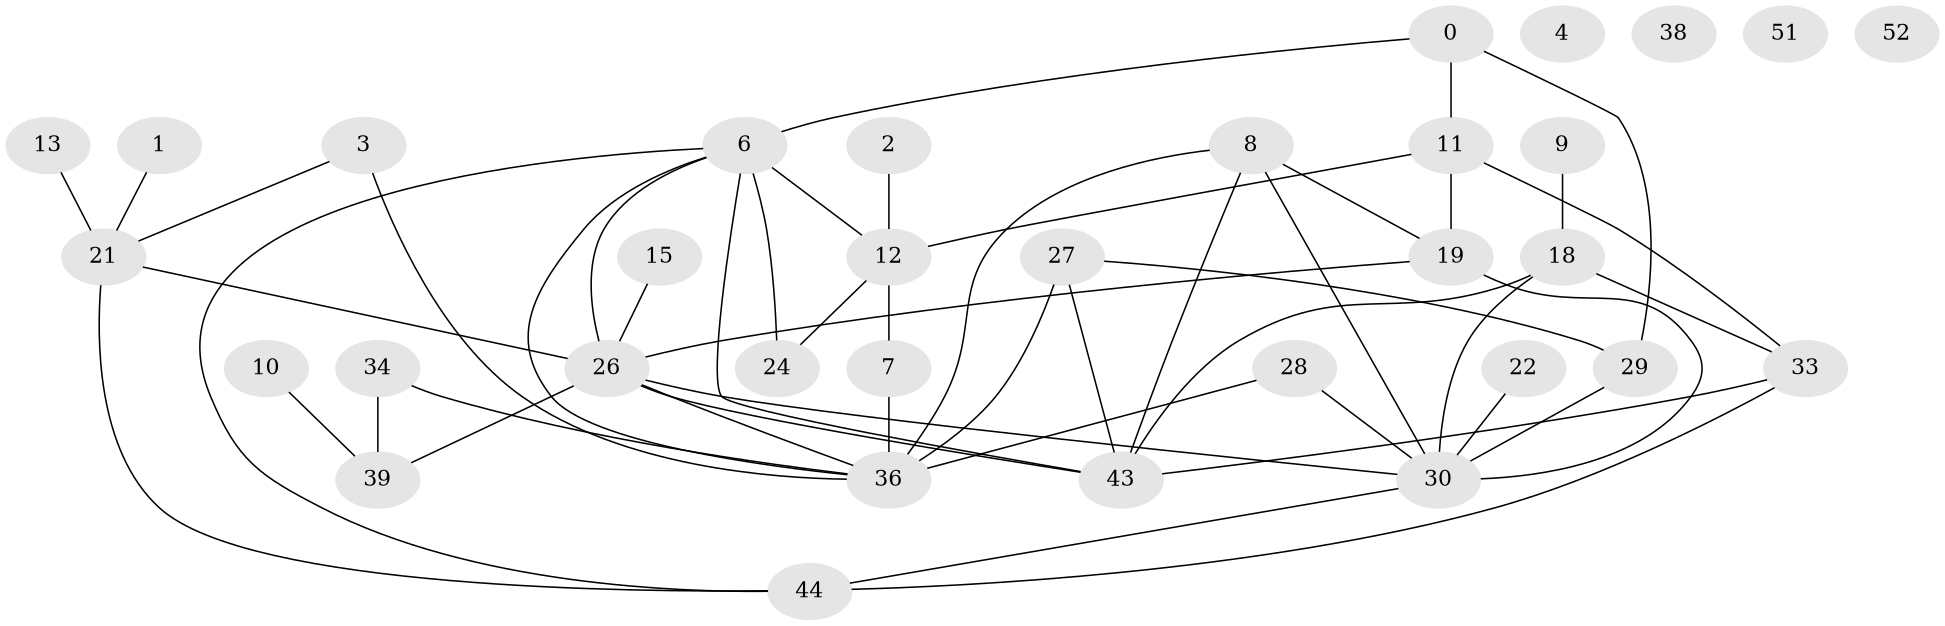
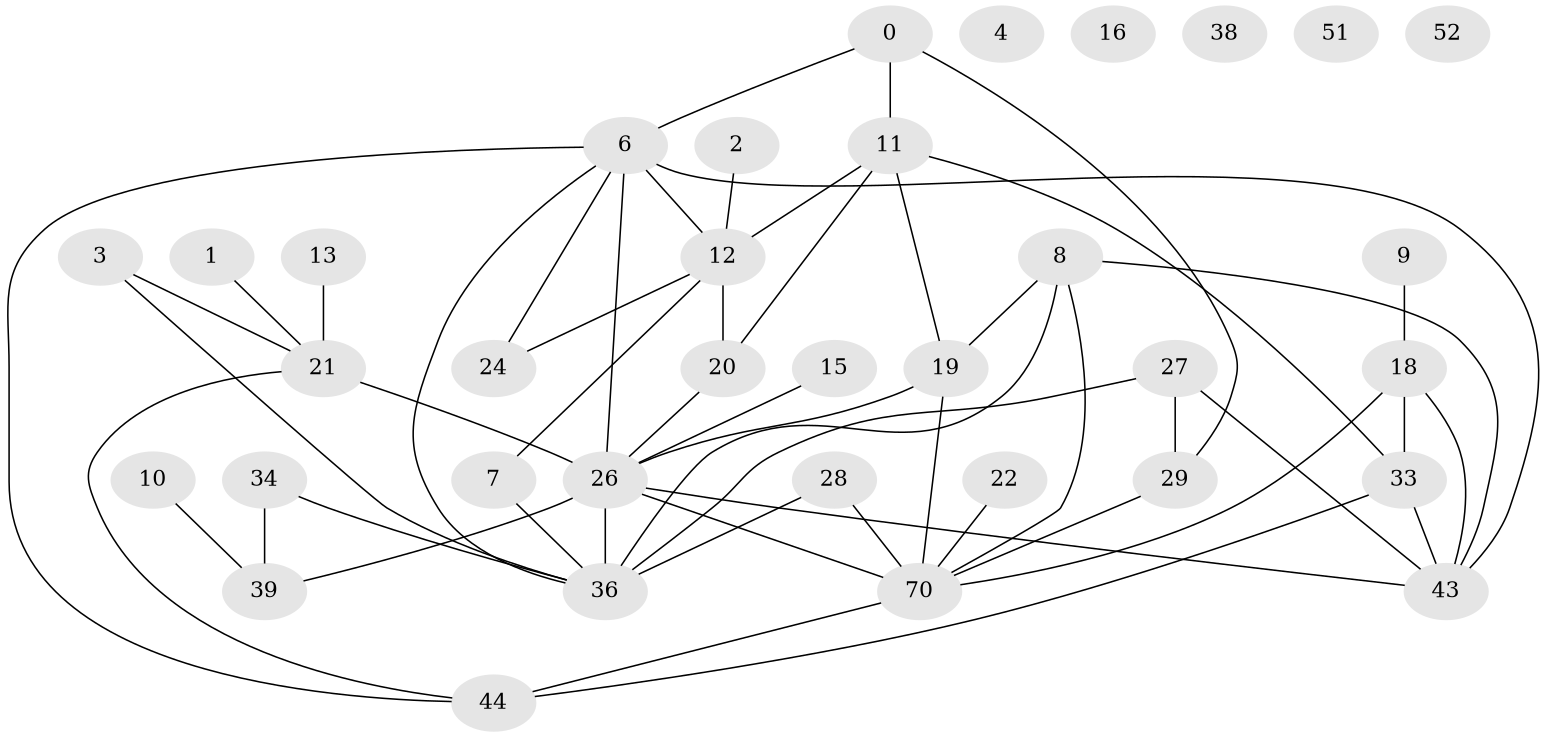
node "16": added
node "20": added
node "30": label "30" -> "70"
